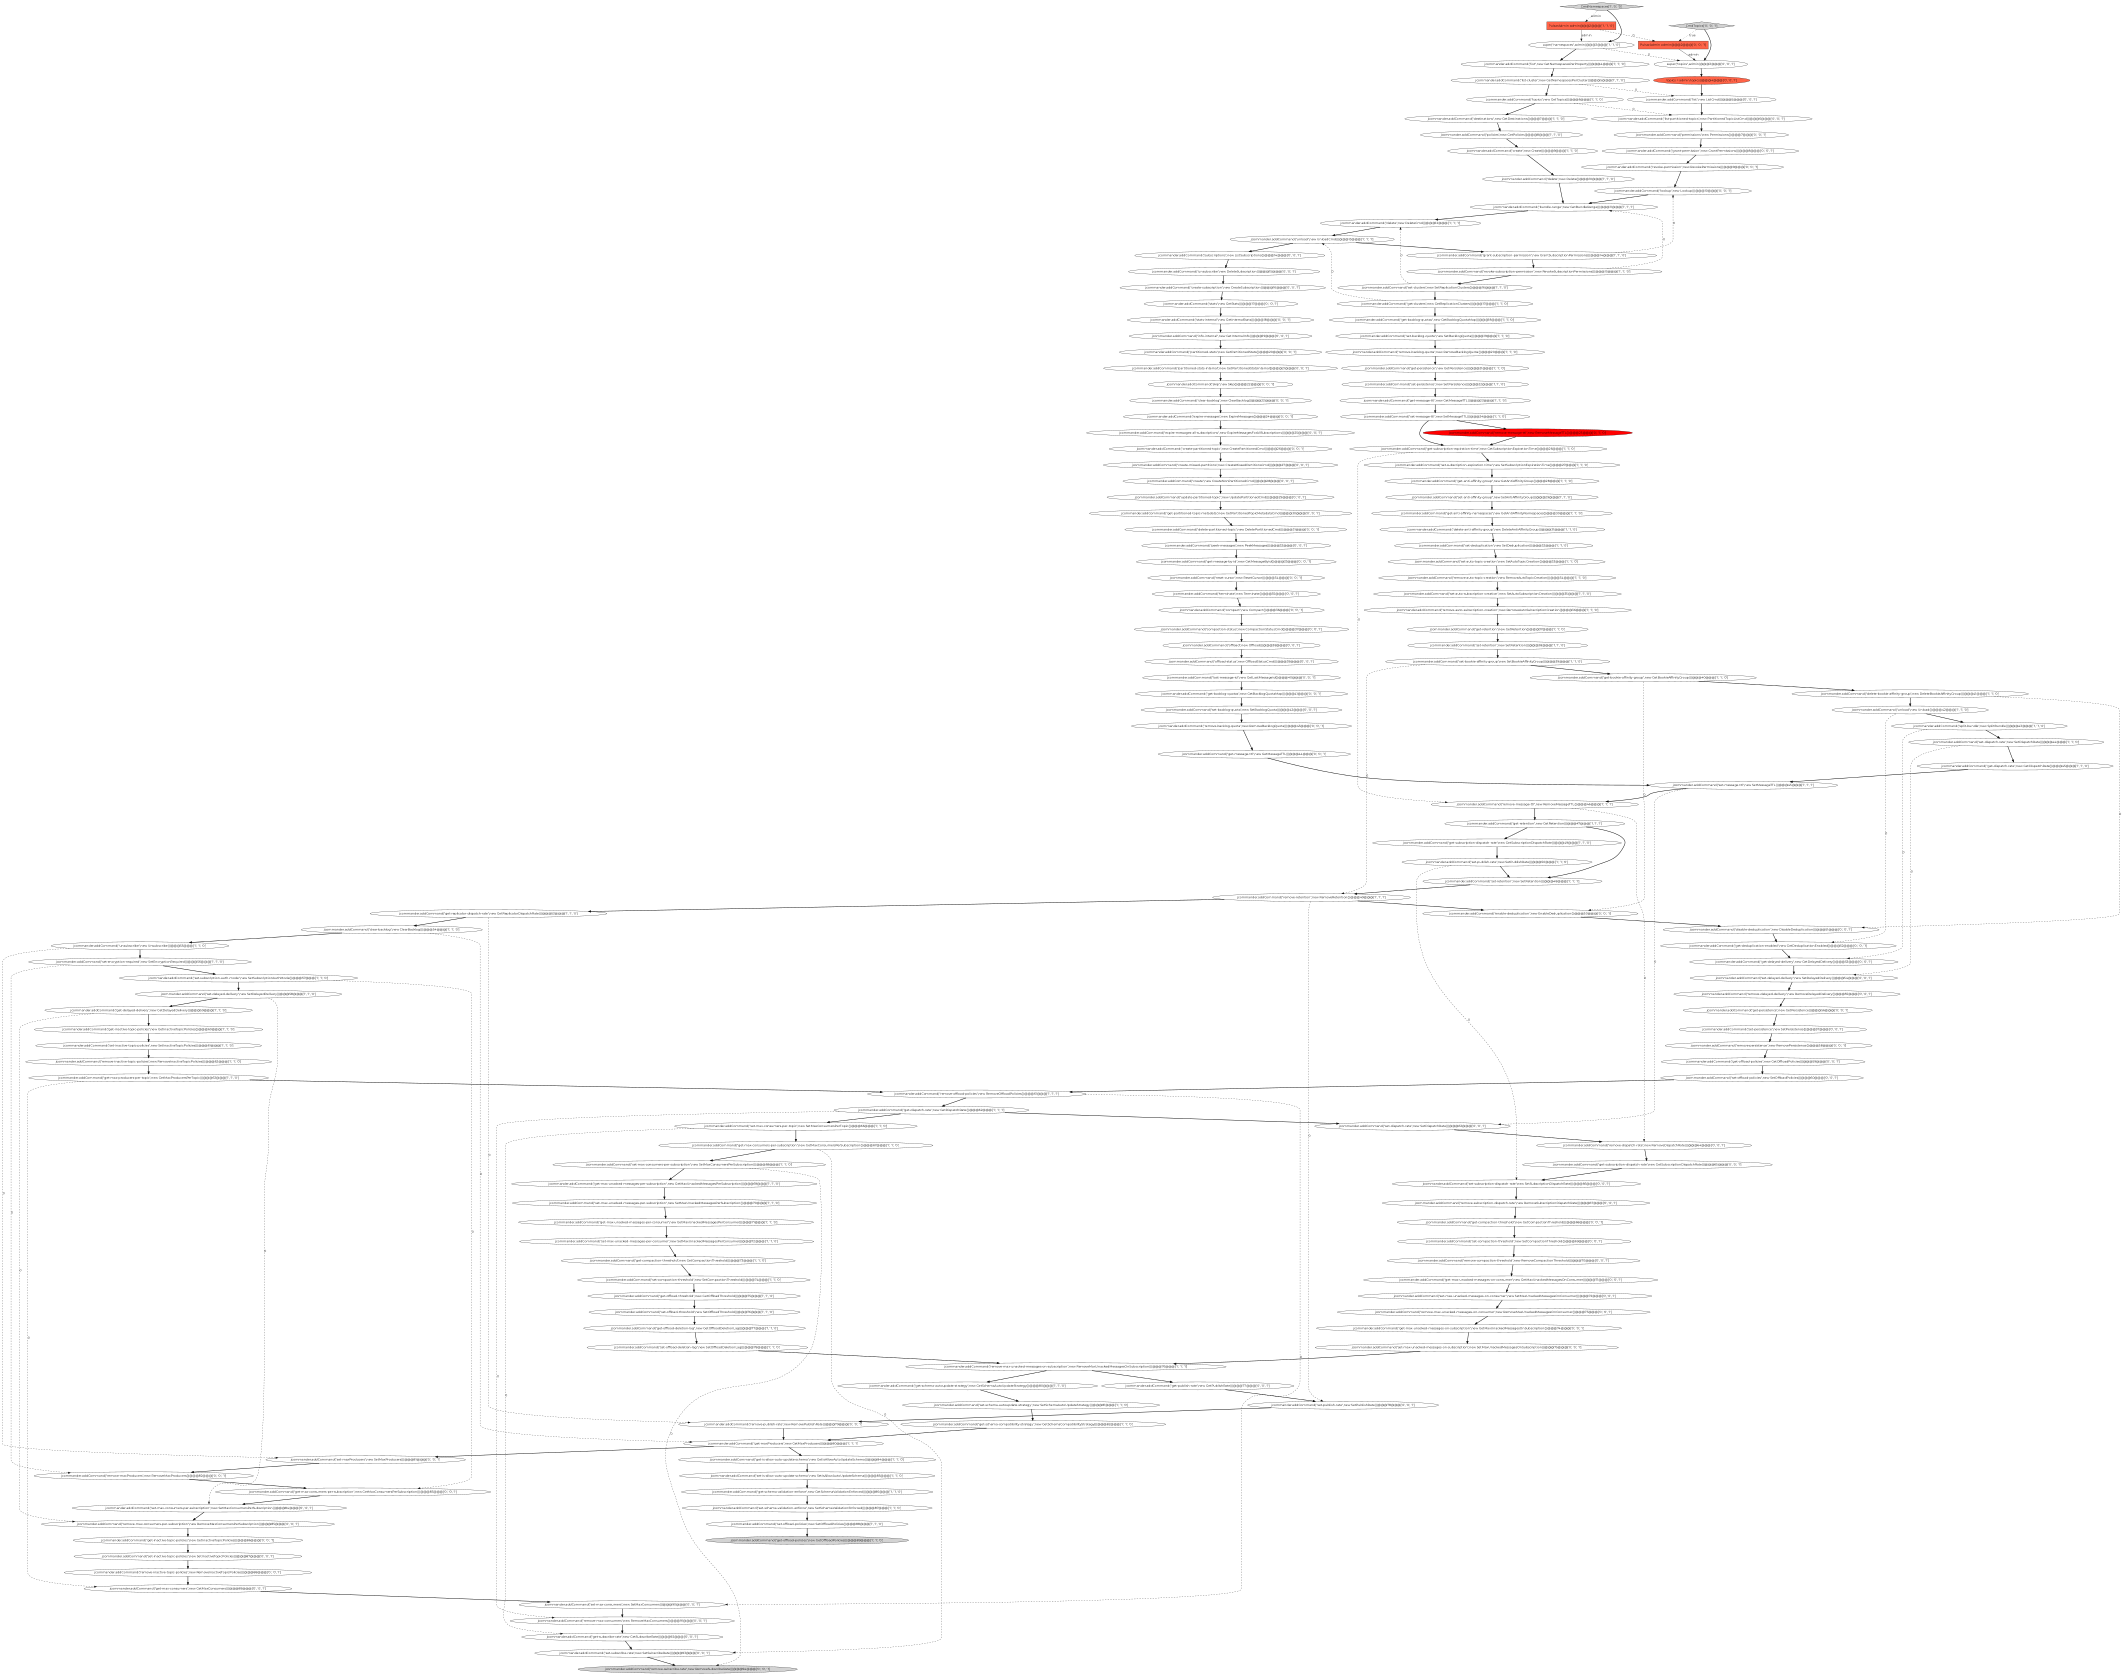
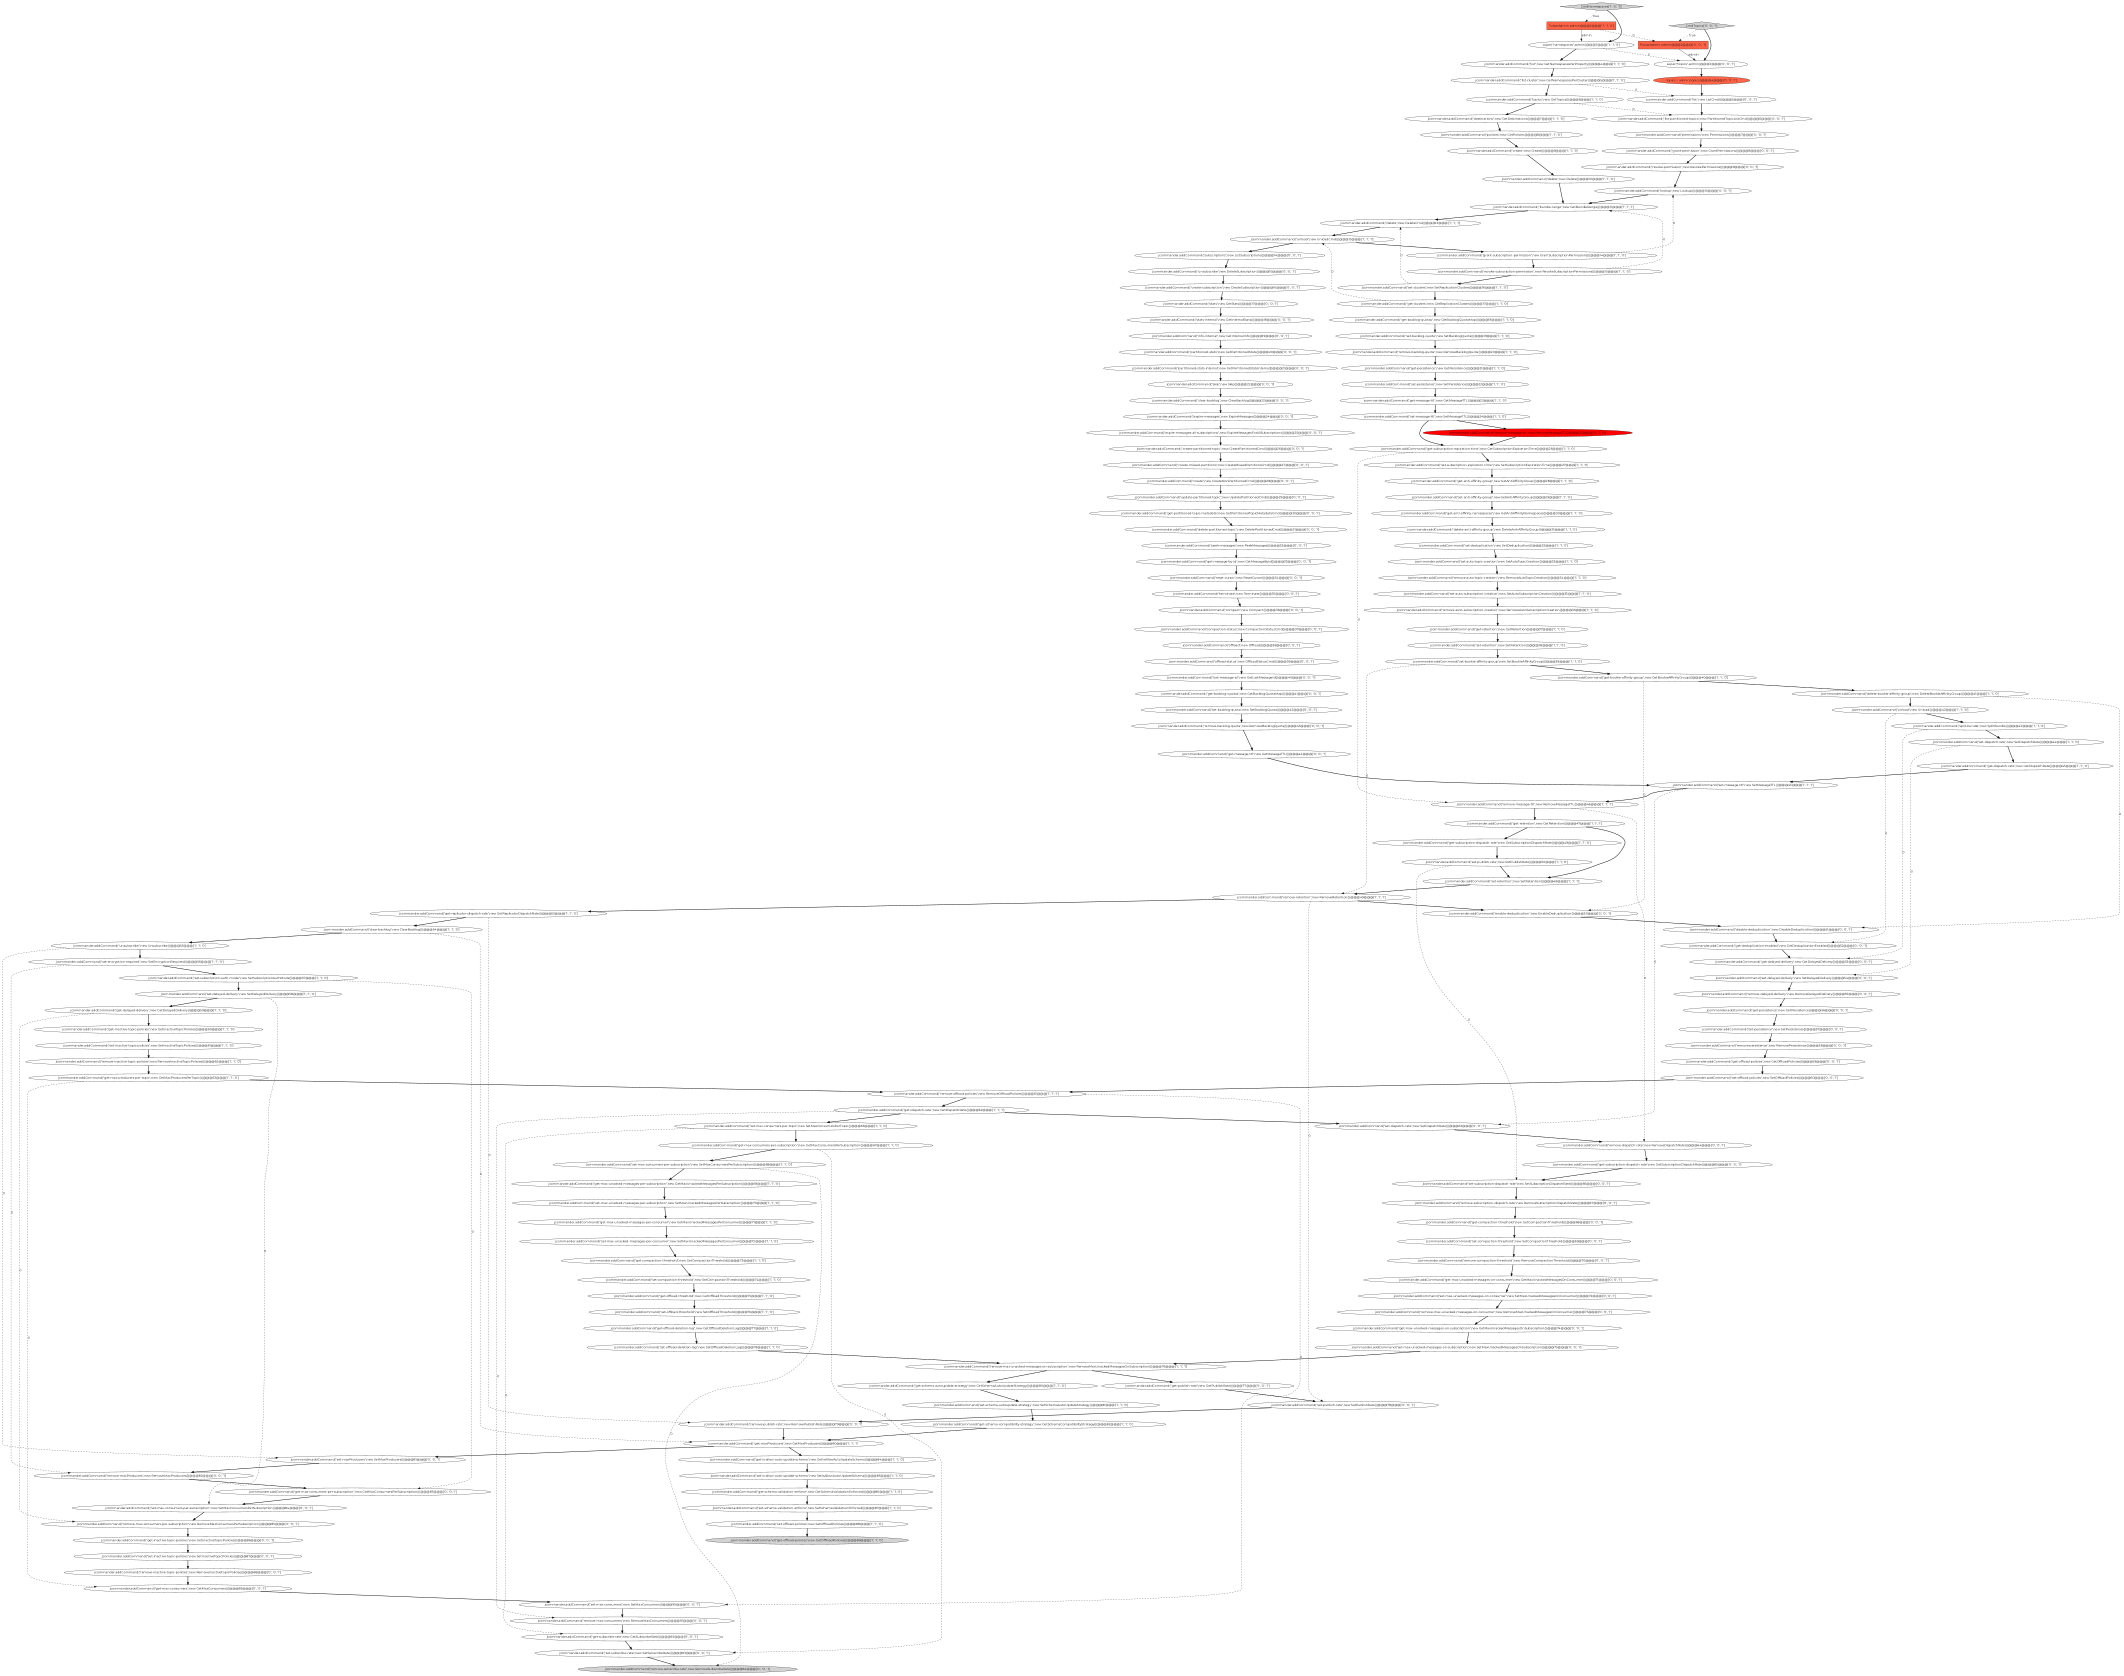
edge "CmdNamespaces['1', '0', '0']" -> "PulsarAdmin admin@@@2@@@['1', '1', '0']": label "admin" -> "true"
